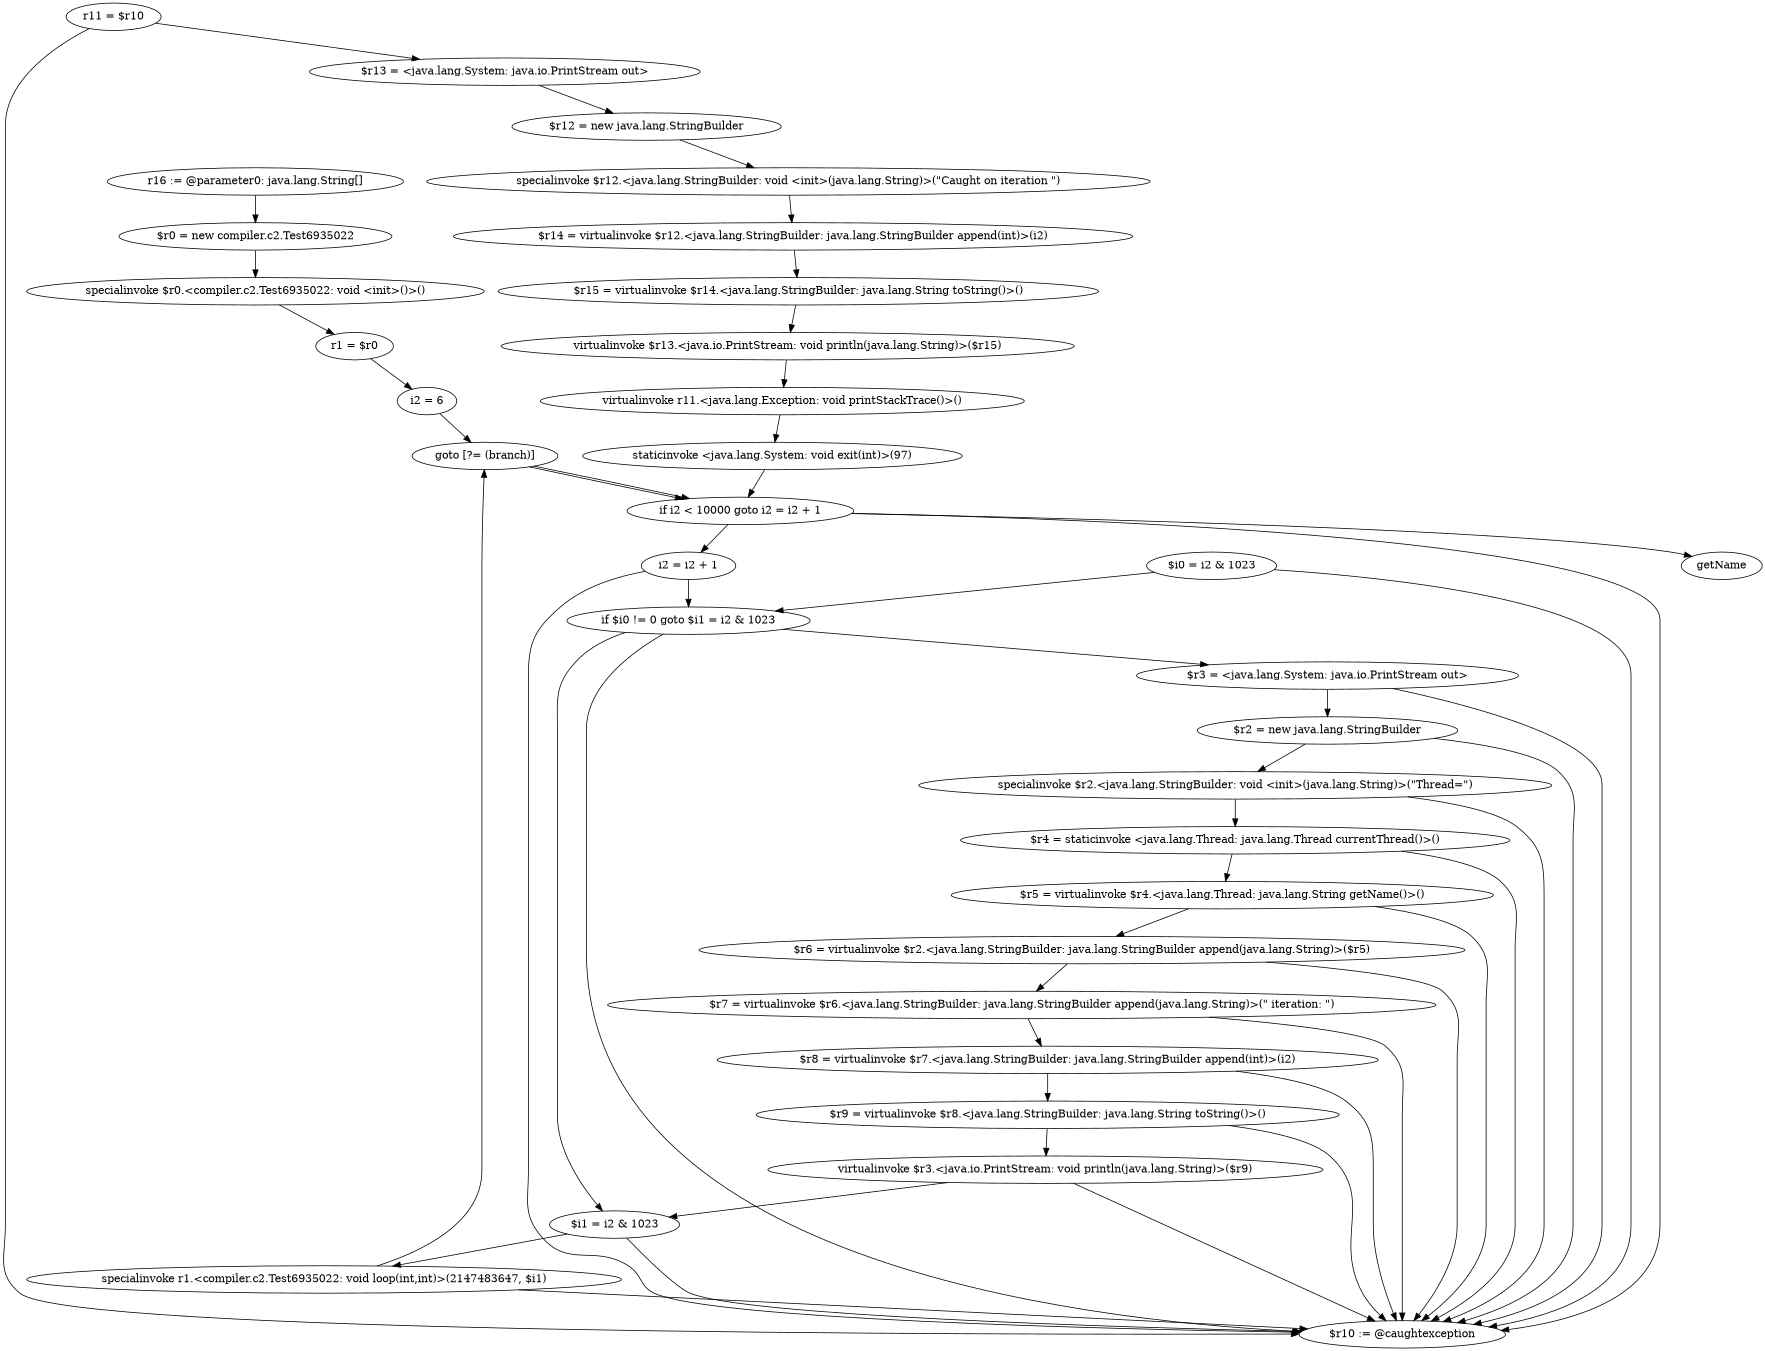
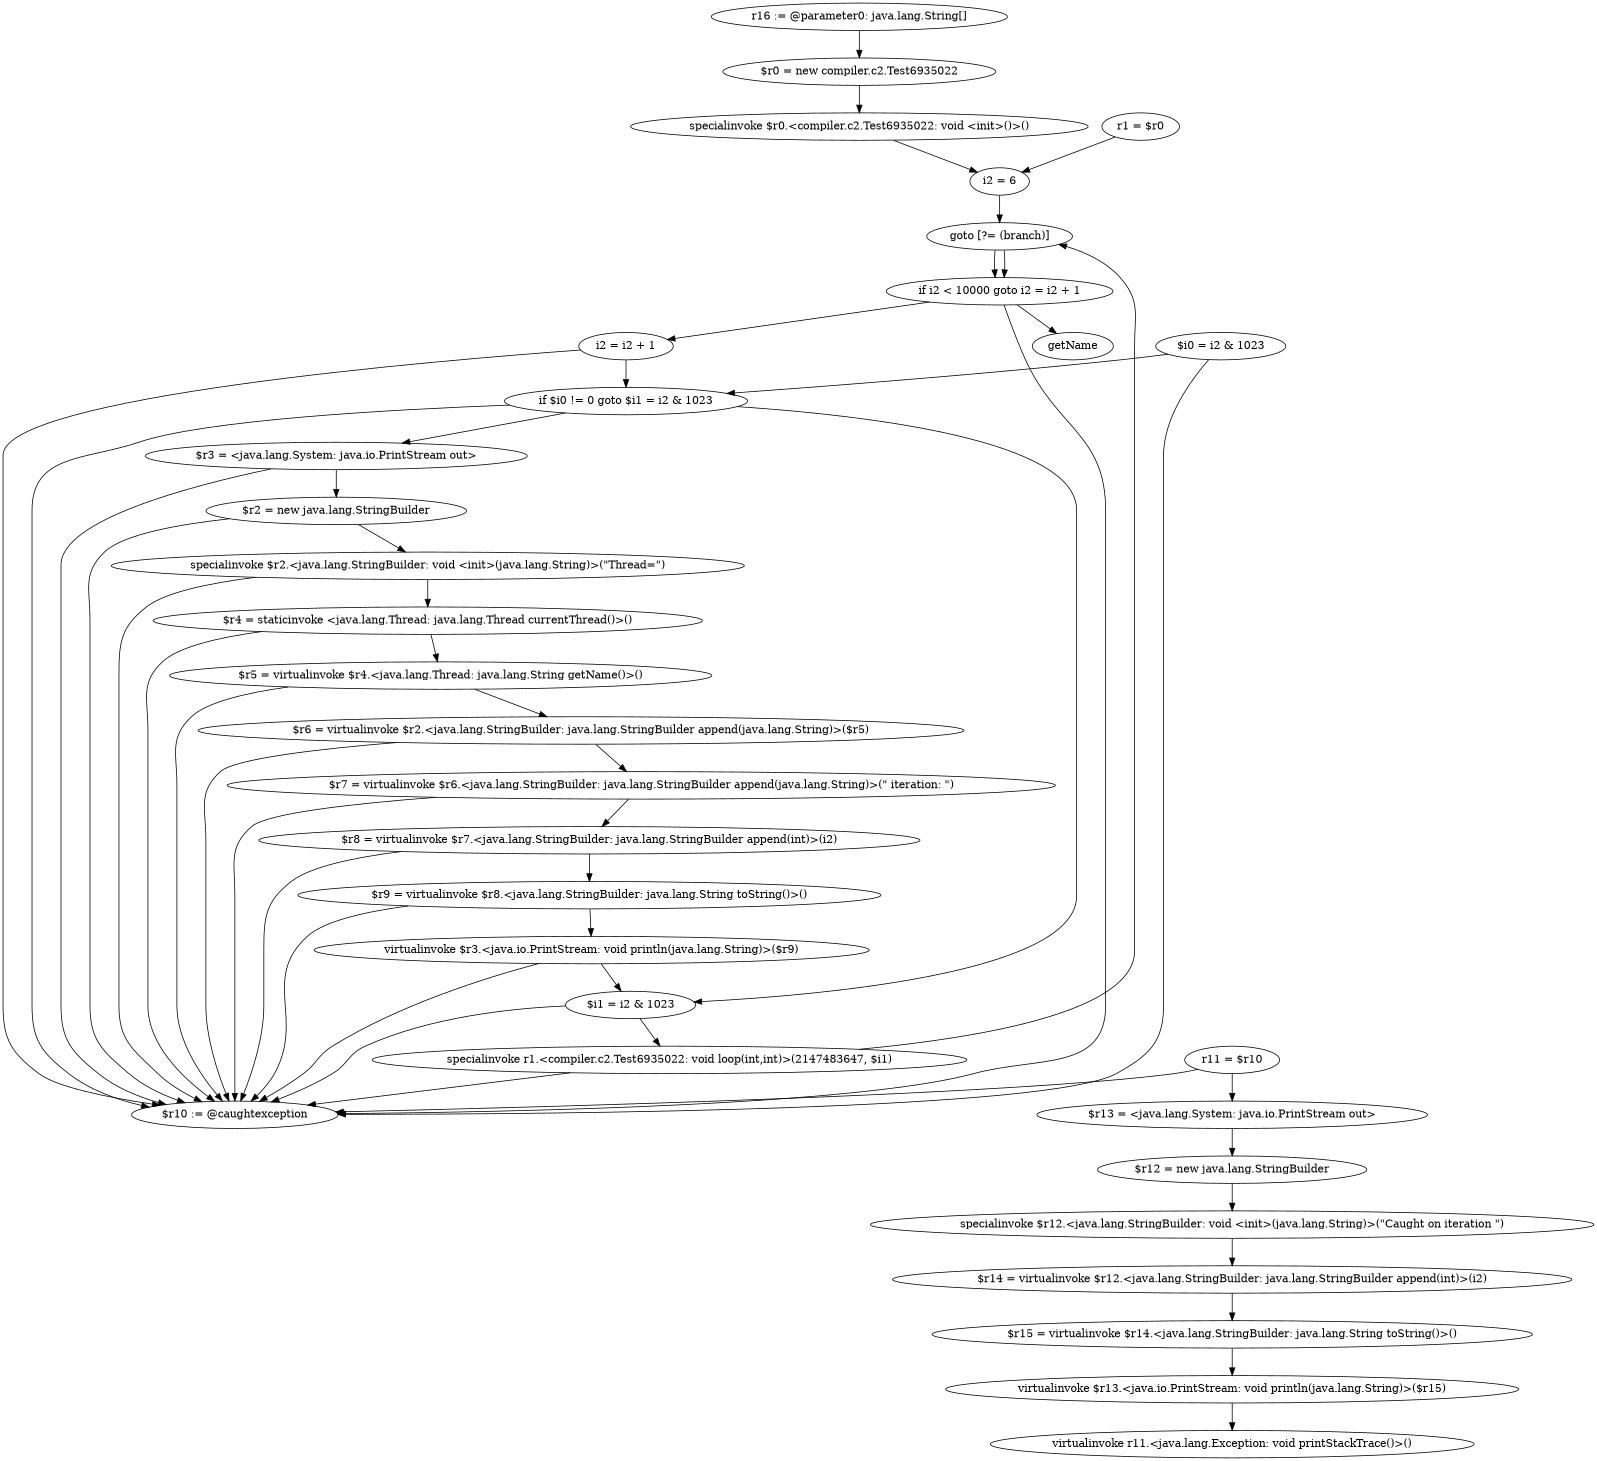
edge "specialinvoke $r0.<compiler.c2.Test6935022: void <init>()>()" -> "r1 = $r0": now "specialinvoke $r0.<compiler.c2.Test6935022: void <init>()>()" -> "i2 = 6"
node "staticinvoke <java.lang.System: void exit(int)>(97)": removed
